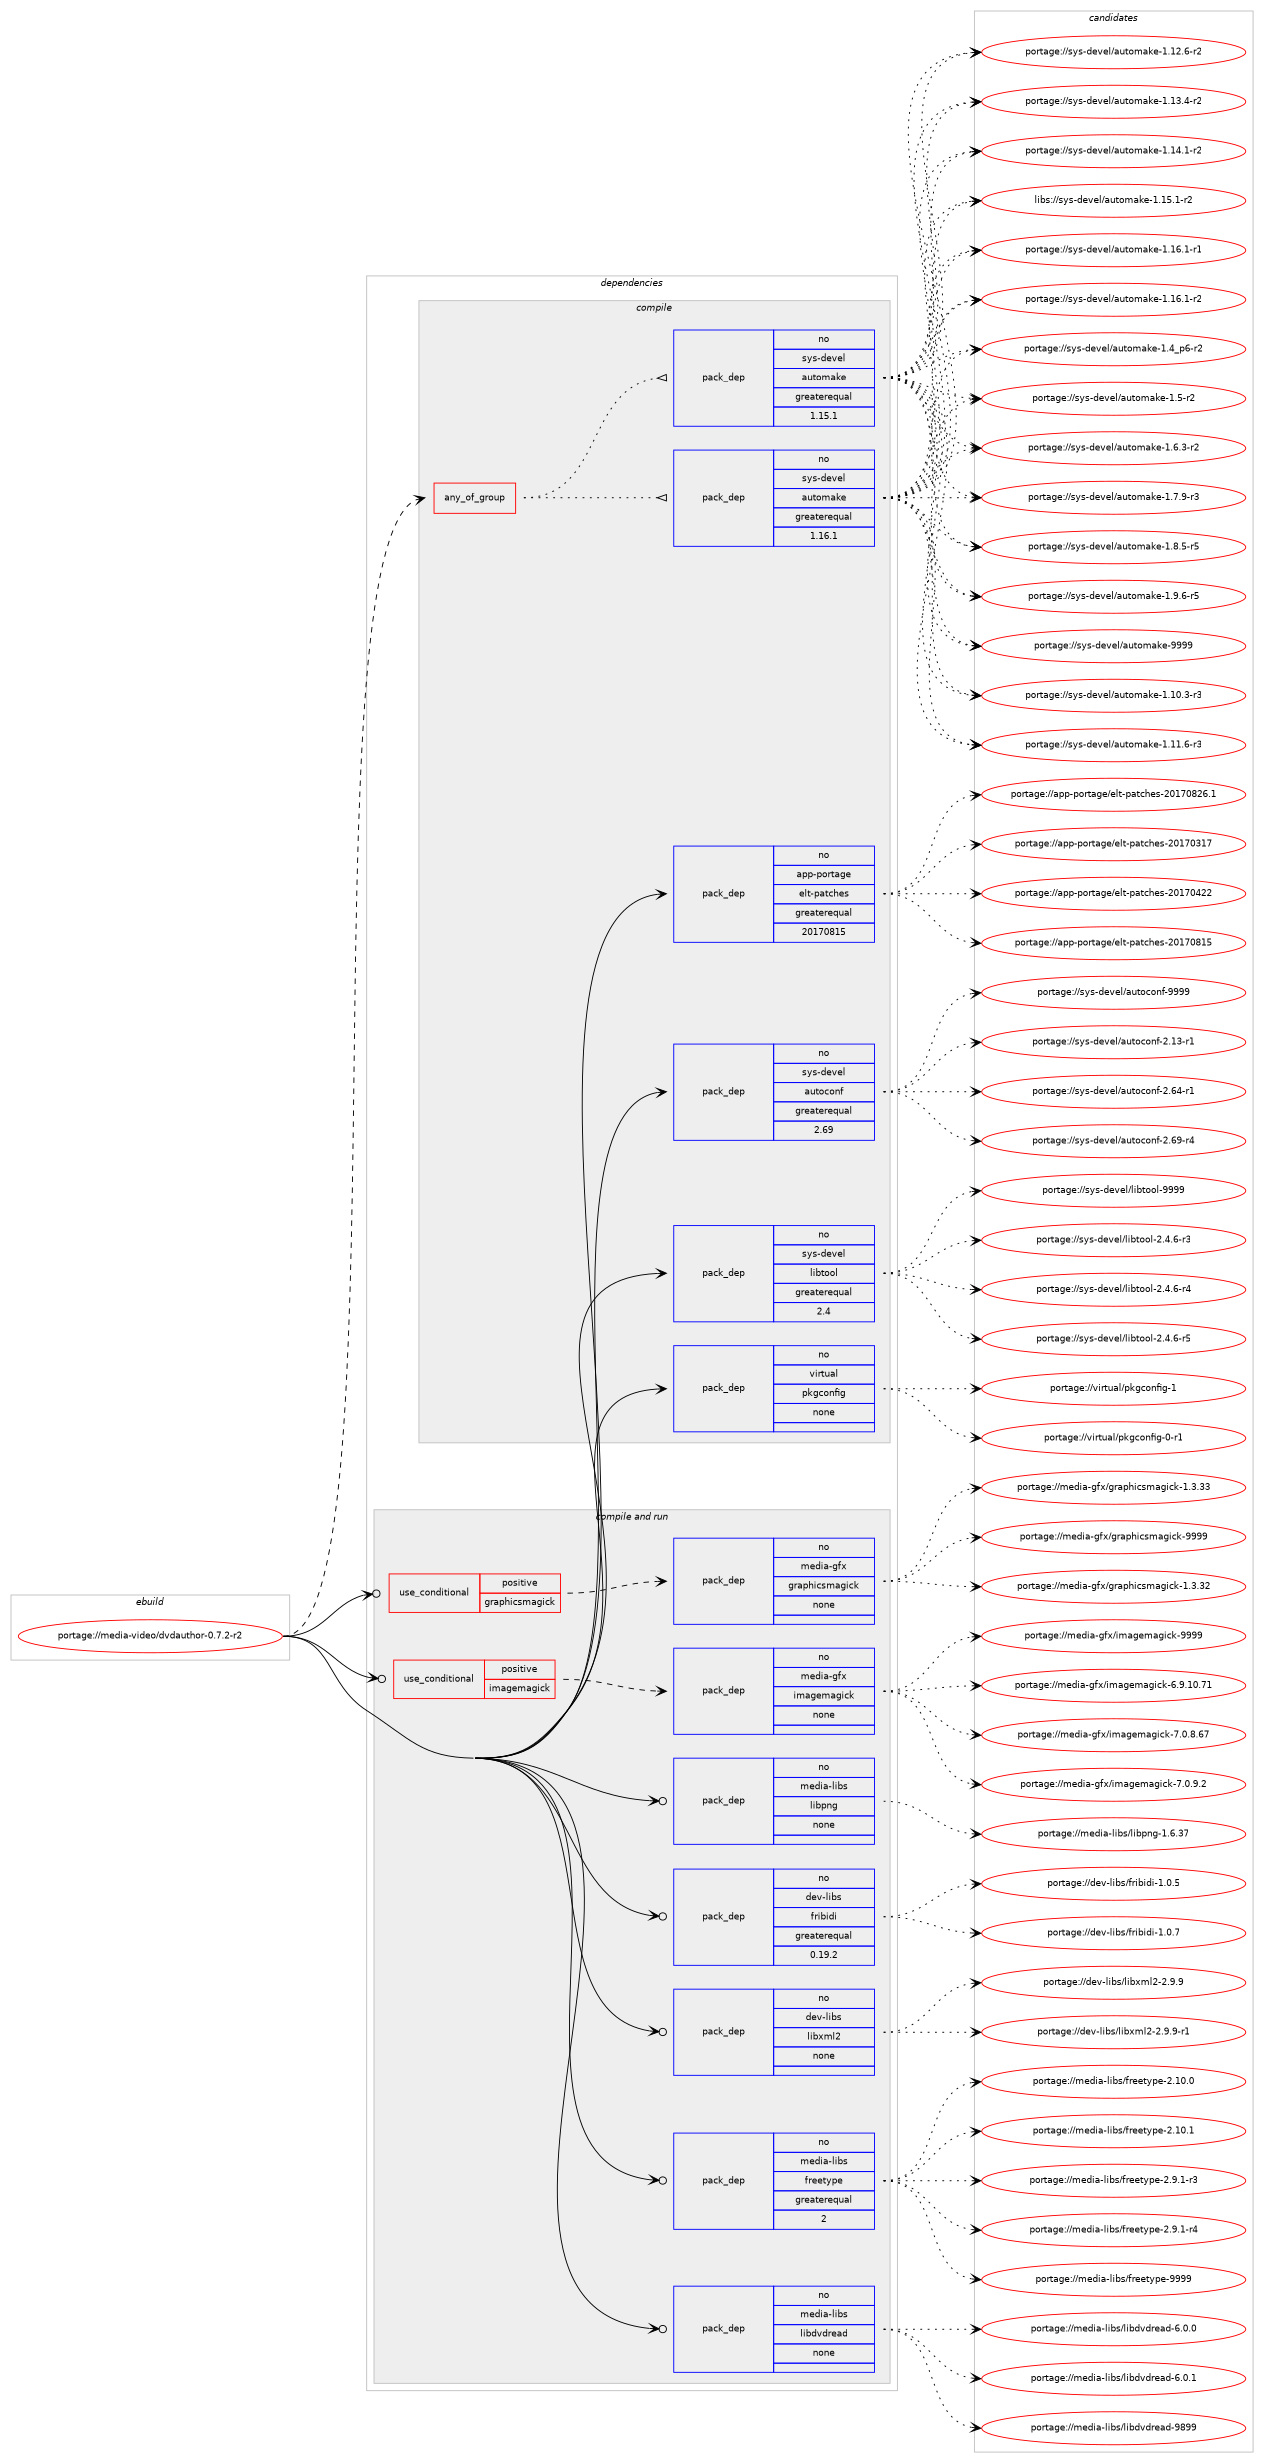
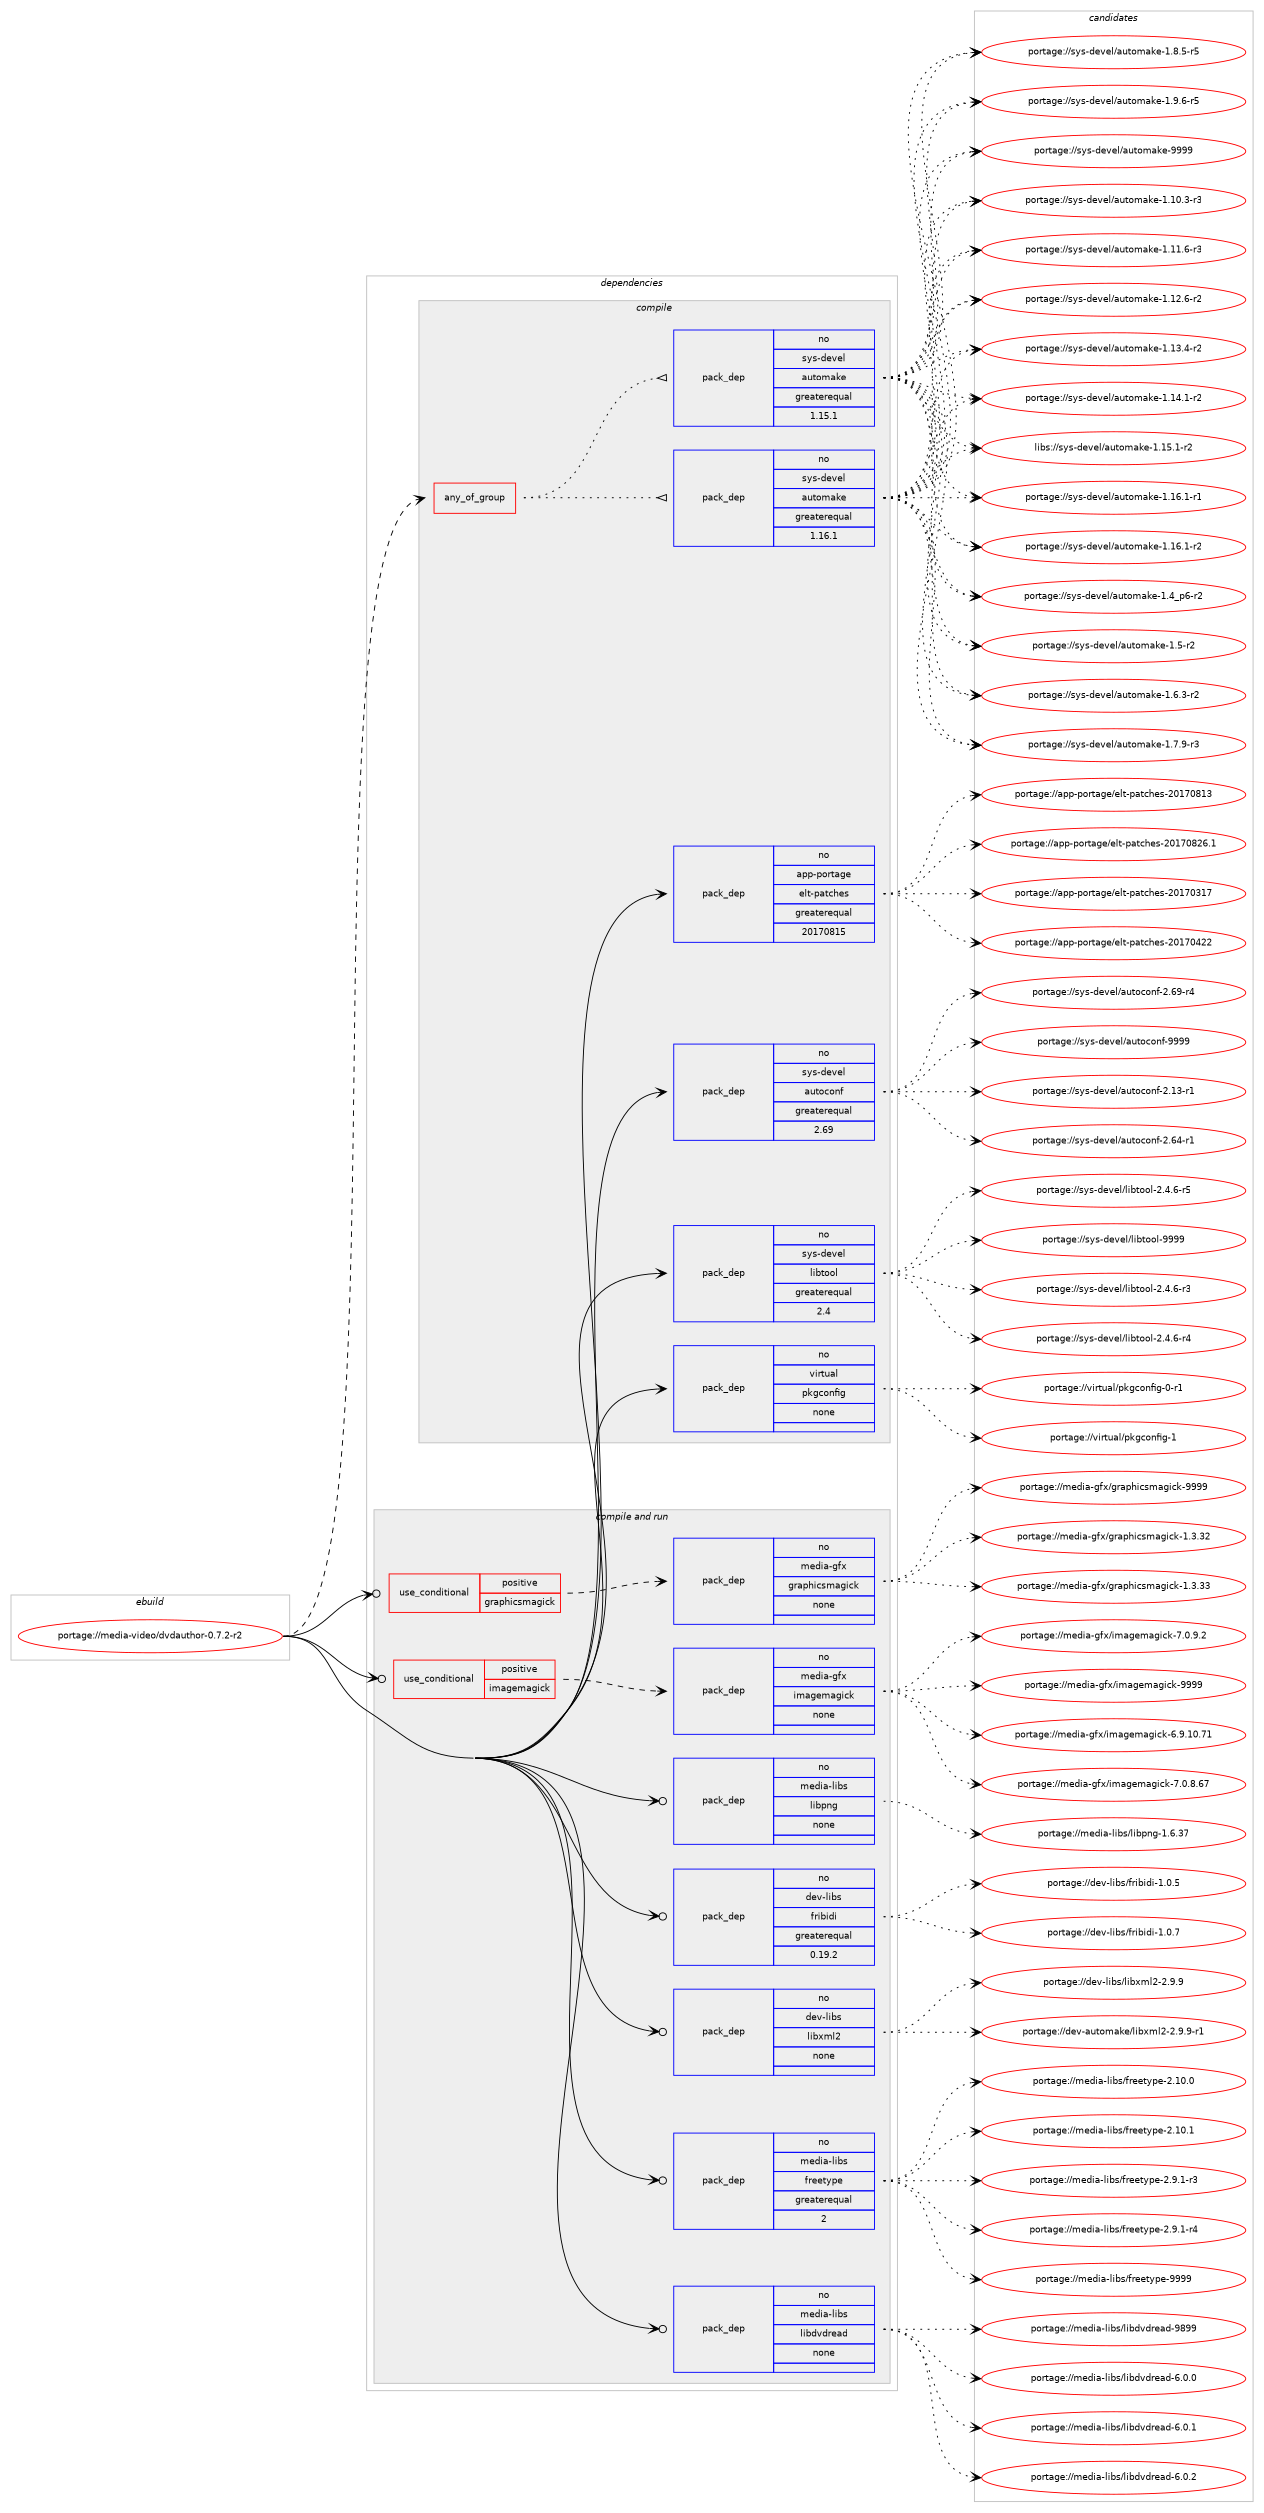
node "portage://app-portage/elt-patches-20170815": label "portage://app-portage/elt-patches-20170815" -> "portage://app-portage/elt-patches-20170813"
node "portage://dev-libs/libxml2-2.9.9-r1": label "portage://dev-libs/libxml2-2.9.9-r1" -> "portage://dev-automake/libxml2-2.9.9-r1"
node "portage://media-libs/libdvdread-6.0.2": added
